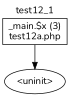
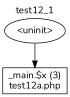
edge "_main.$x (3) test12a.php" -> "<uninit>": reversed
